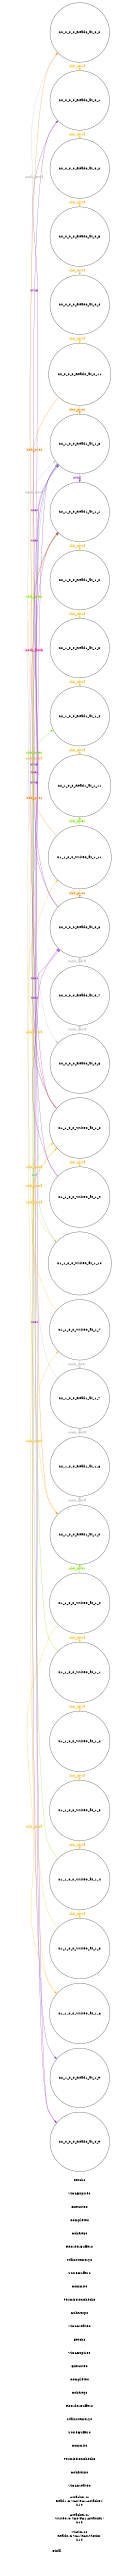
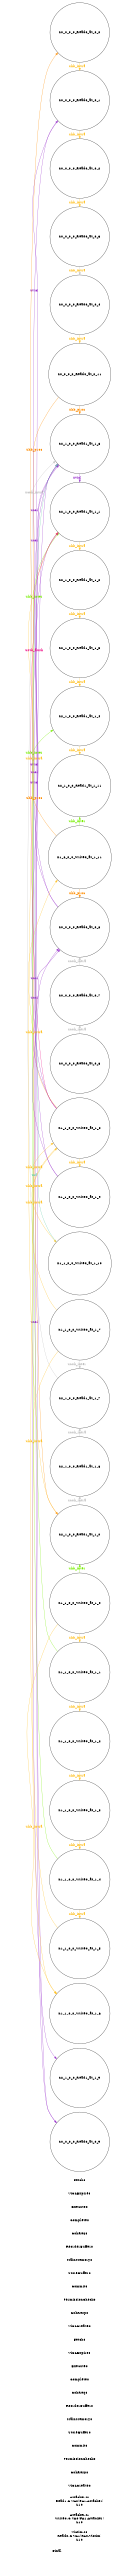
edge "n0_0_0_0_Read0_at_0_0" -> "n0_0_0_0_Read0_at_0_6": removed, label "ucoh_intra"
node "n1_1_0_0_Write0_at_1_11": label "n1_1_0_0_Write0_at_1_11" -> "n1_6_0_0_Write0_at_1_11"
edge "n1_1_0_0_Write0_at_1_6" -> "n1_1_0_0_Write0_at_1_7": reversed
